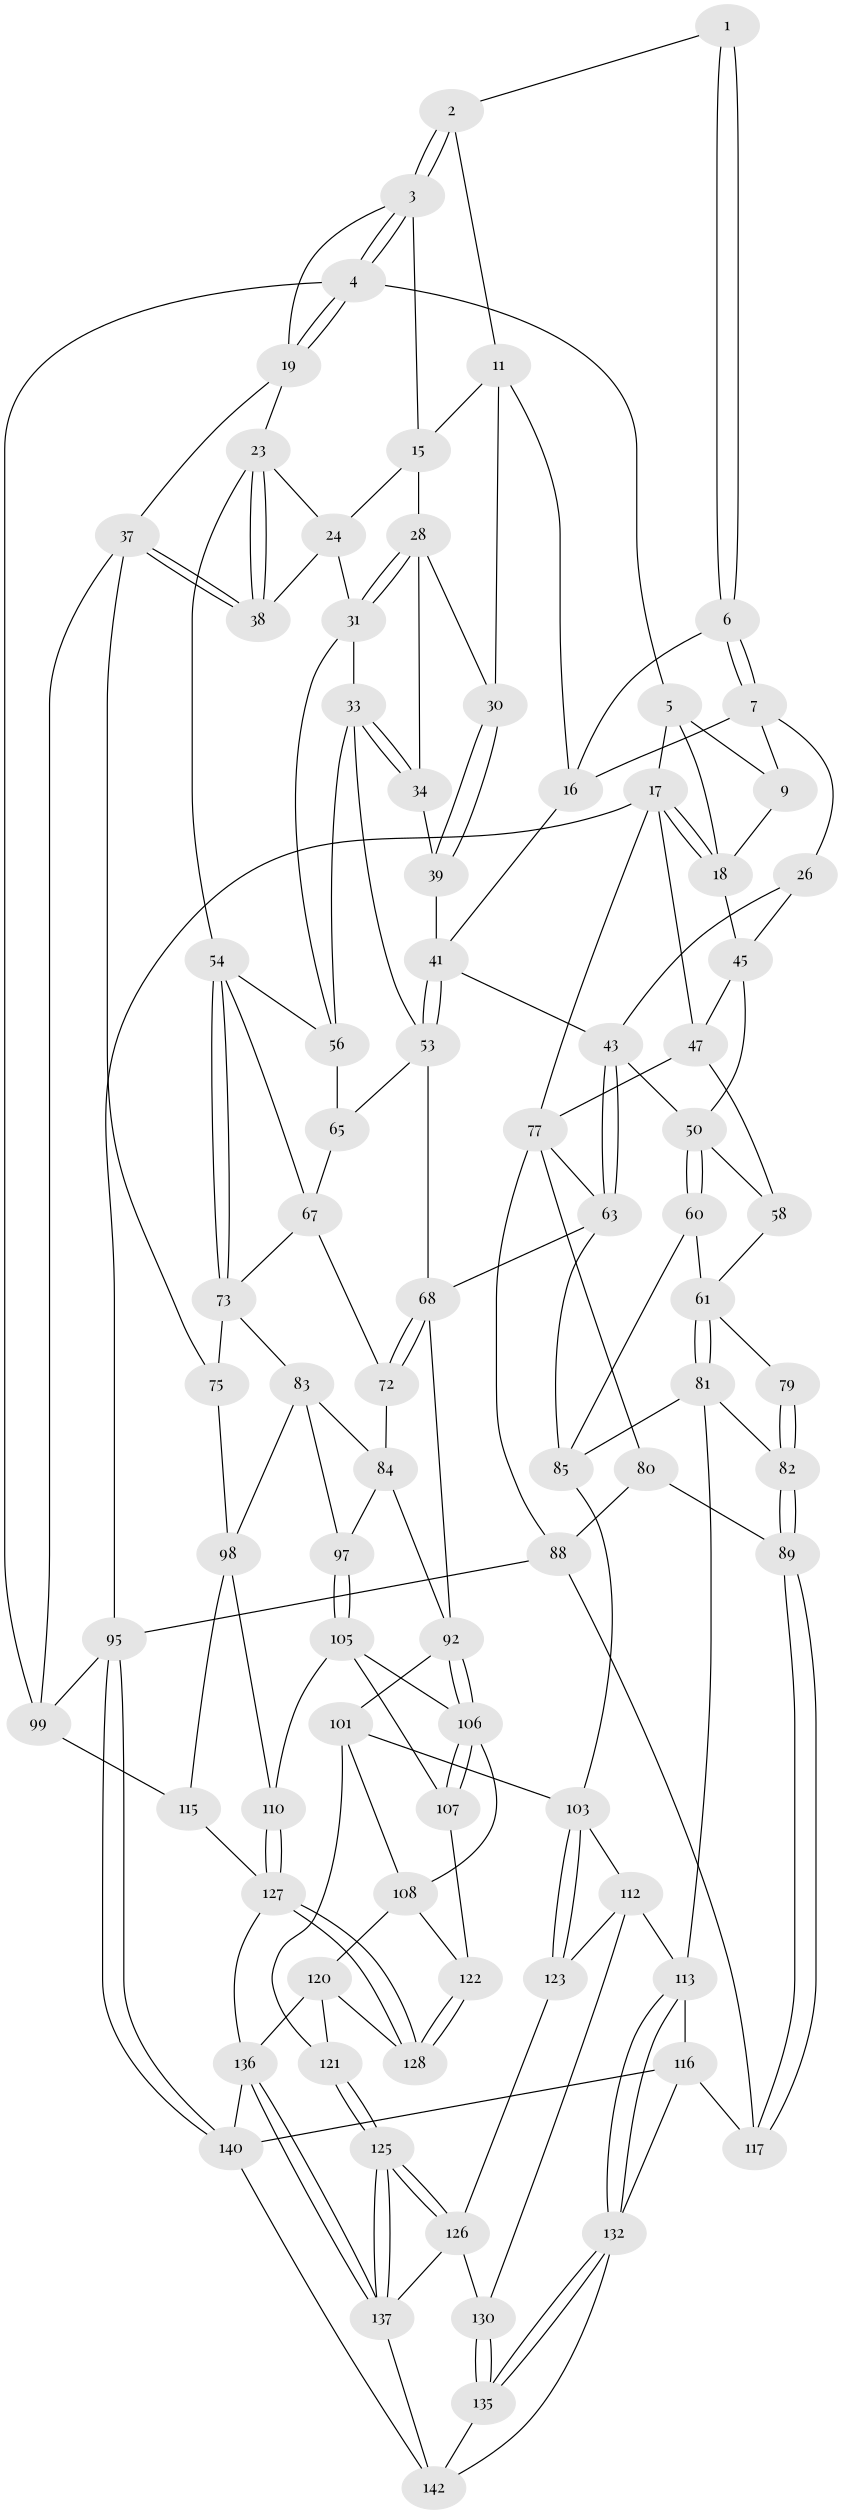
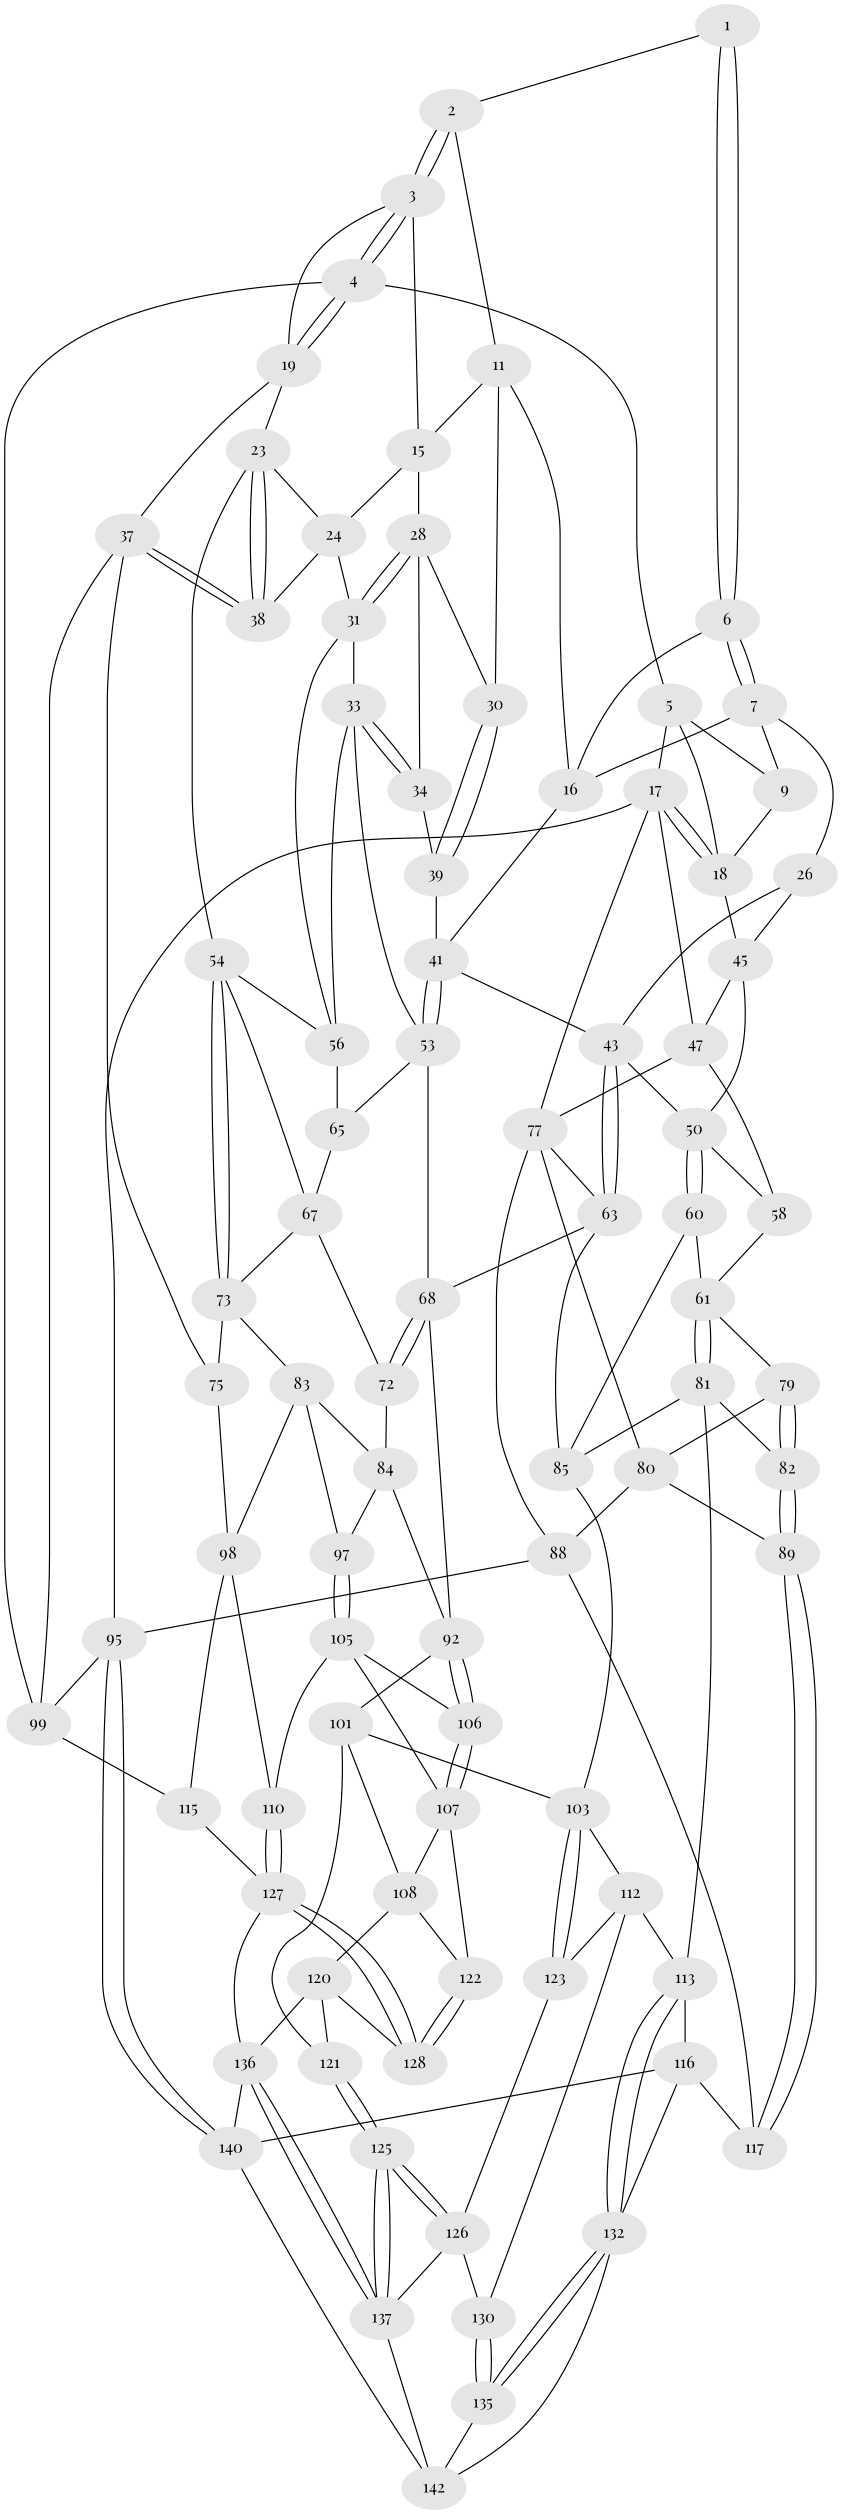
edge "79" -- "80": added
edge "106" -- "108": now "107" -- "108"
